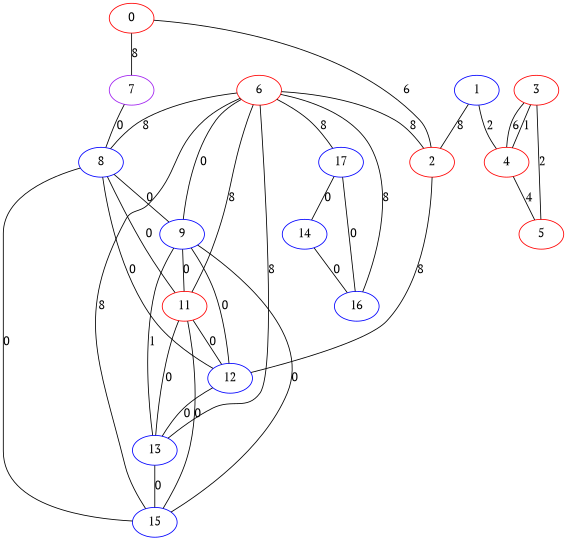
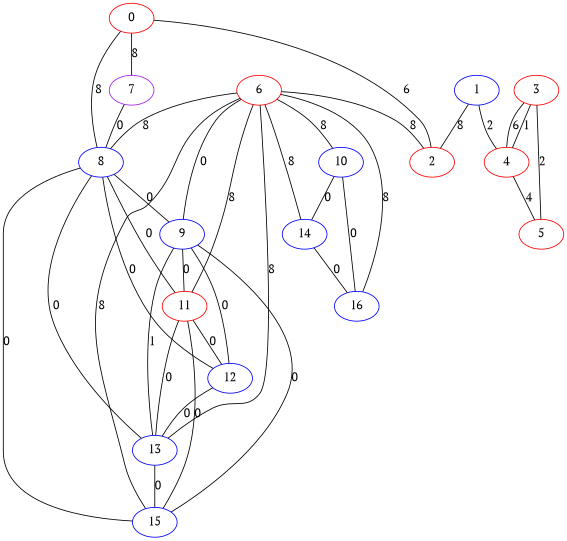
edge "0" -- "8": added, label "8"
edge "6" -- "14": added, label "8"
node "17": label "17" -> "10"
edge "8" -- "13": added, label "0"
edge "2" -- "12": removed, label "8"
